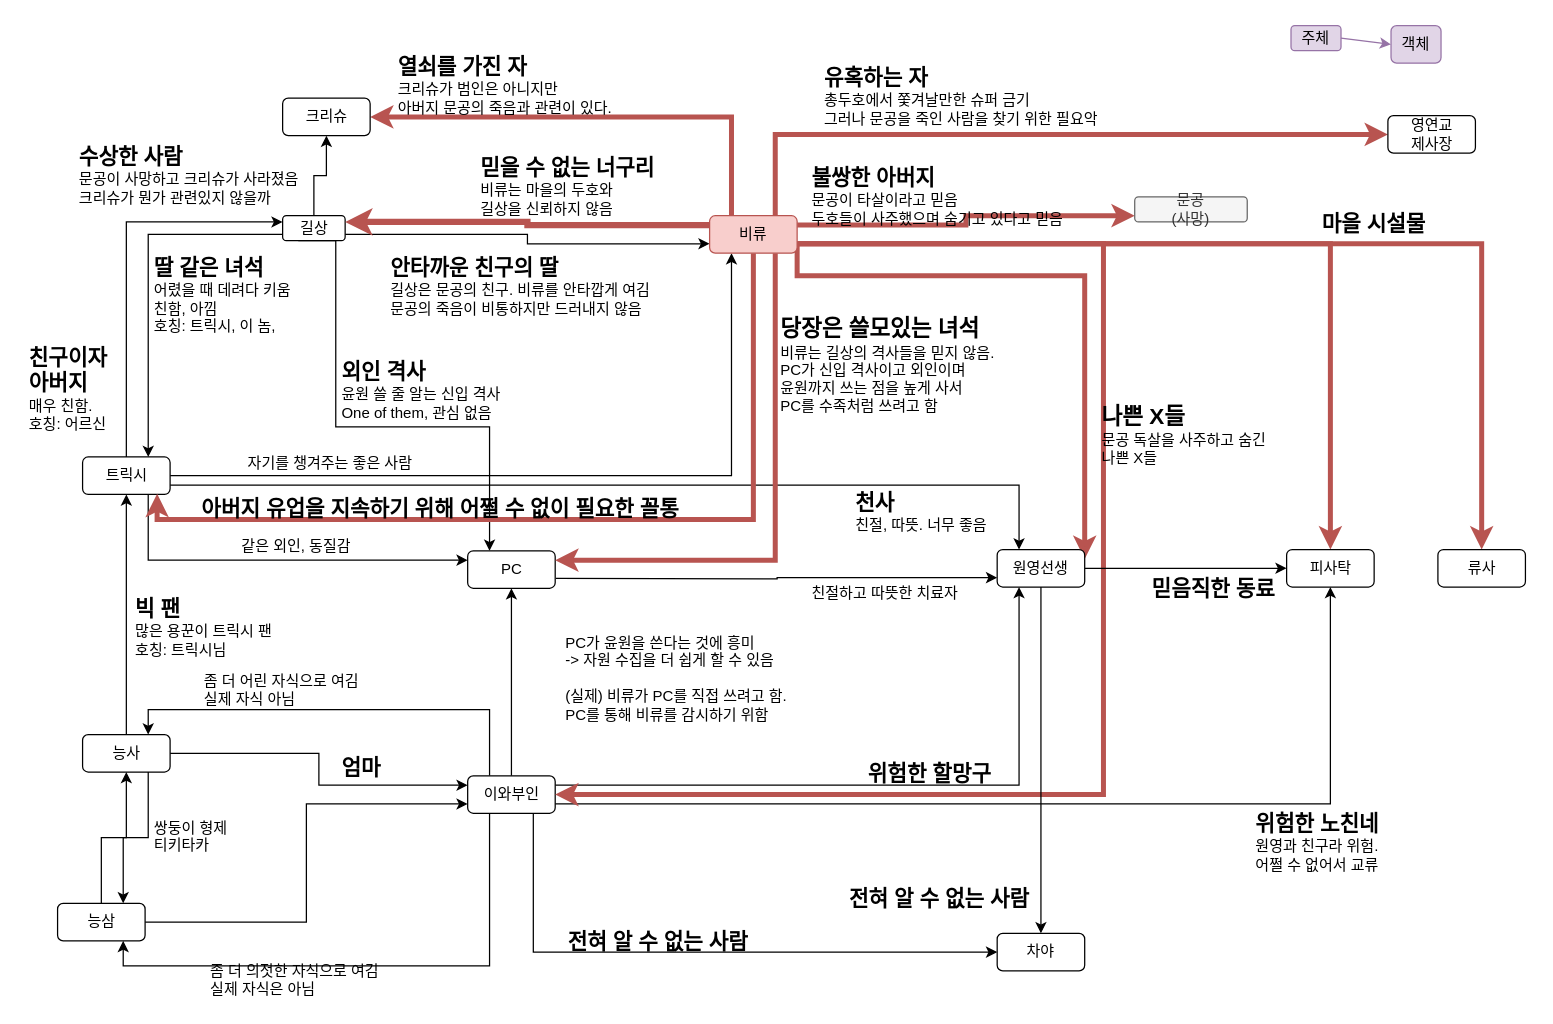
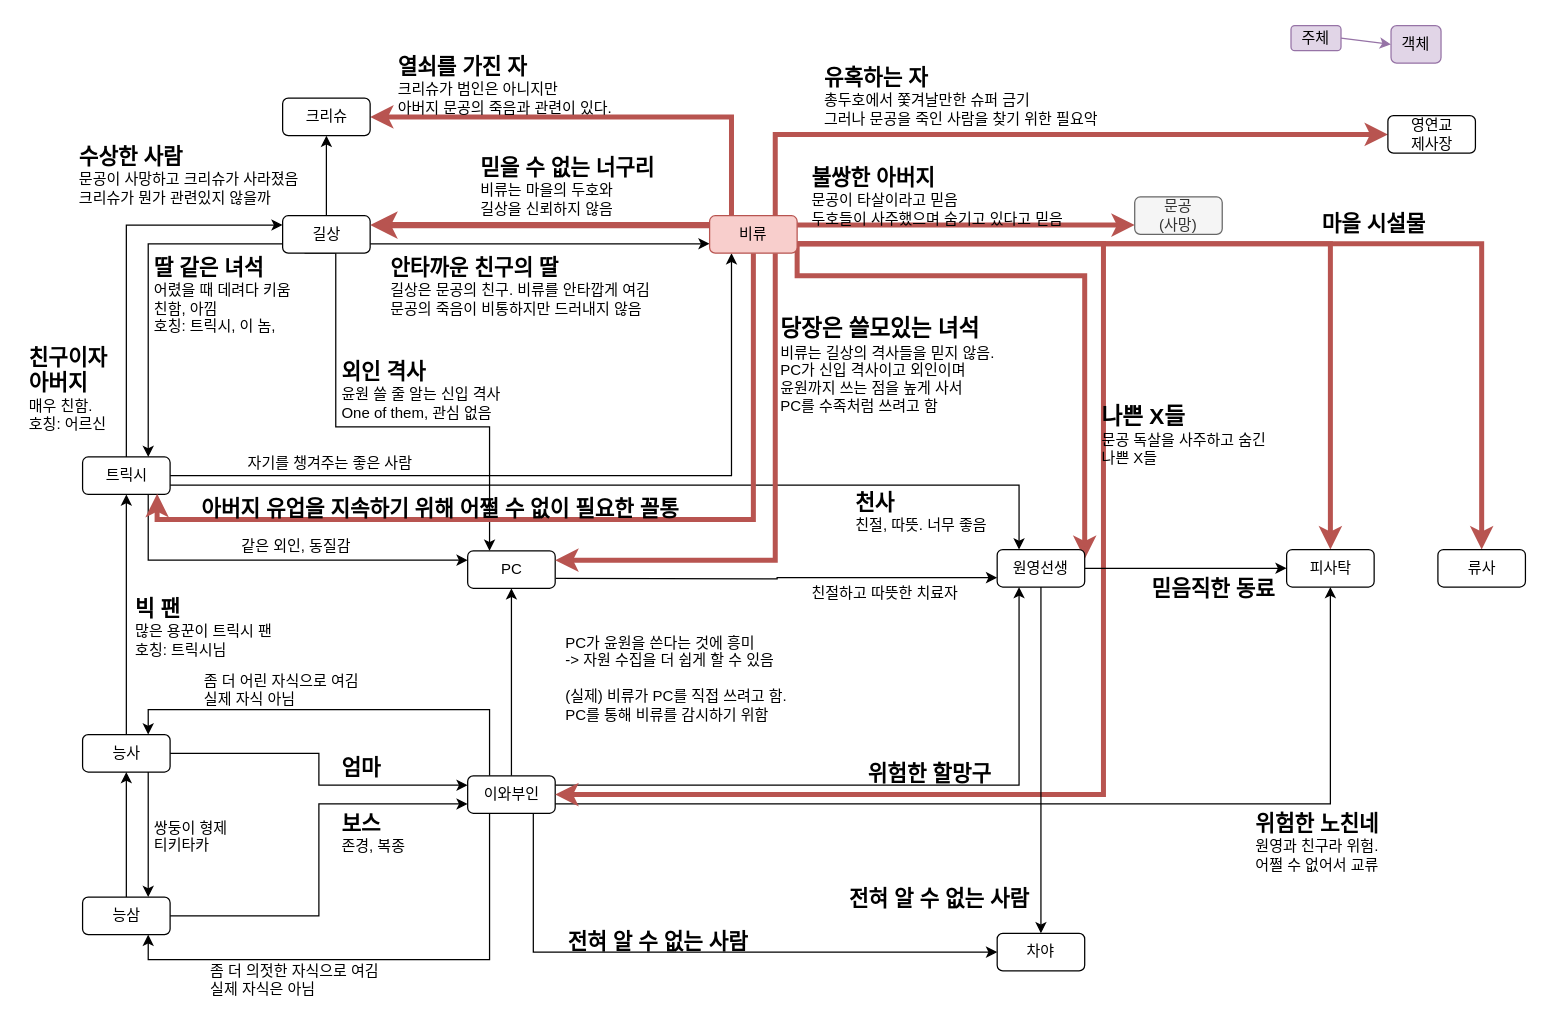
node "문공 (사망)": size 113x25 -> 88x38
node "길상": size 63x25 -> 88x38
node "보스 존경, 복종": added
node "능삼": moved (101, 922) -> (126, 916)
